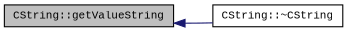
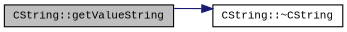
edge "CString::~CString" -> "CString::getValueString": reversed
